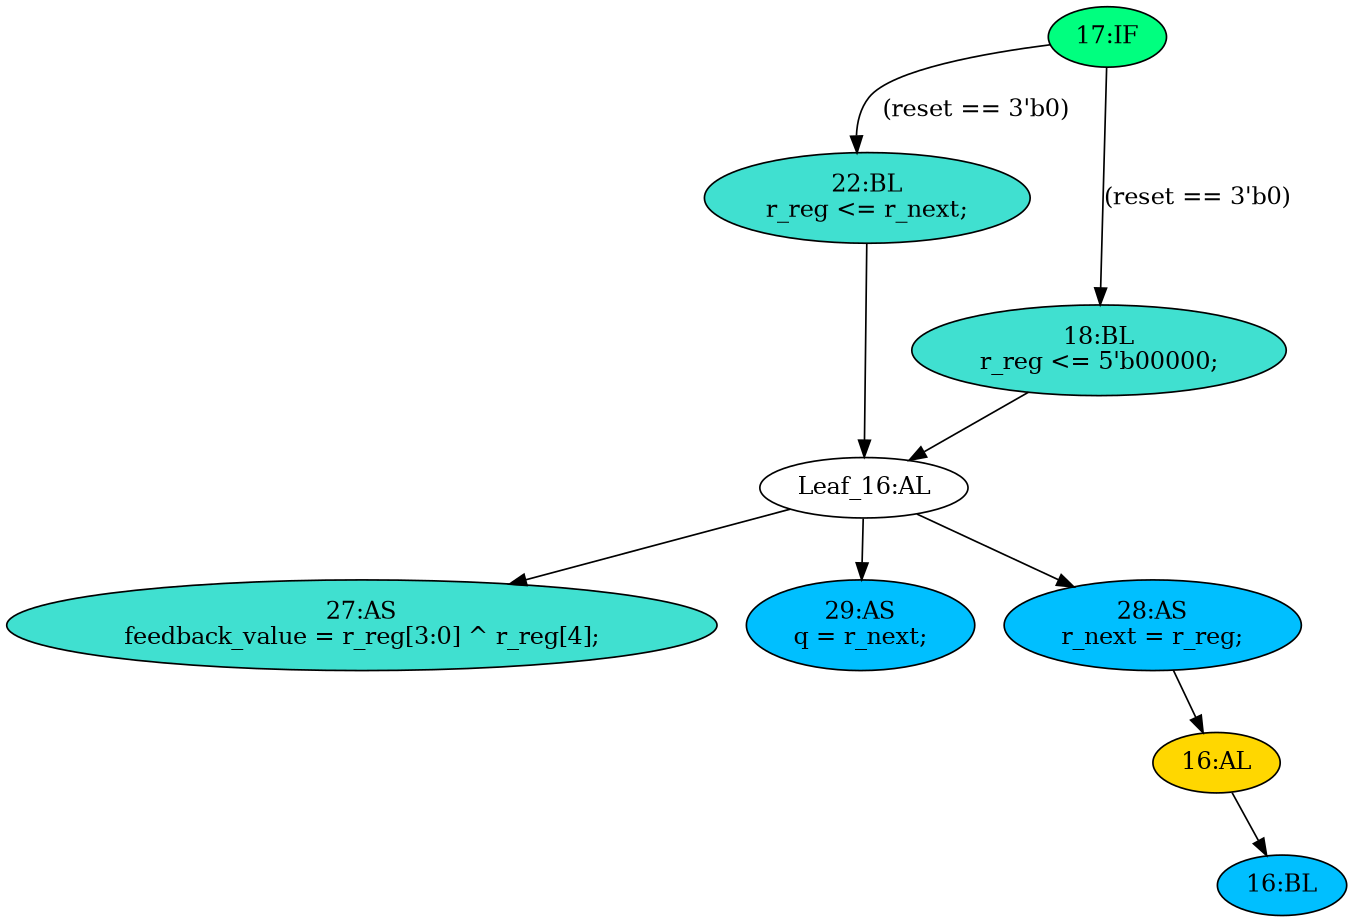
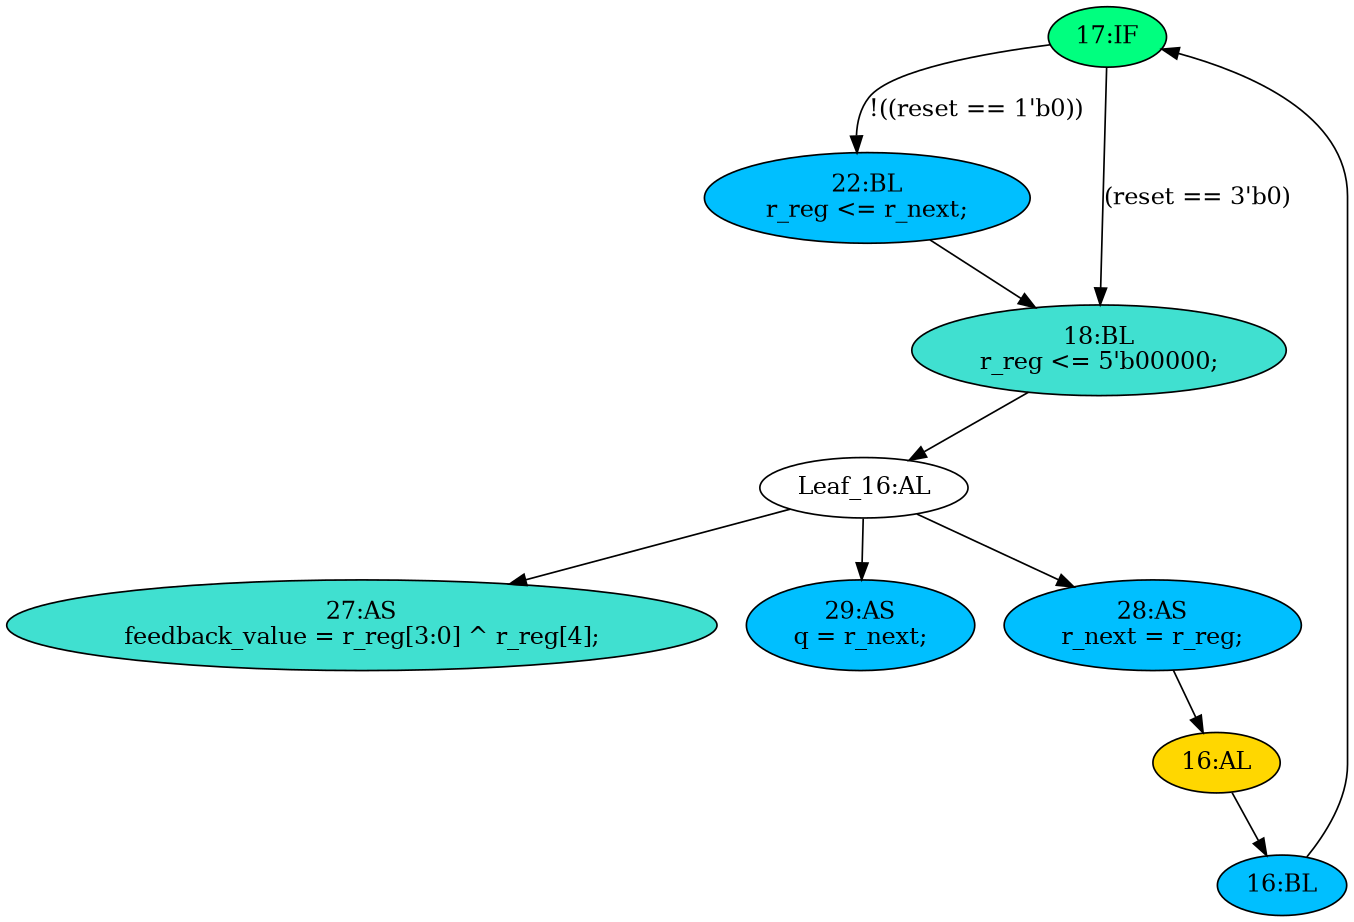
edge "17:IF" -> "22:BL r_reg <= r_next;": label "(reset == 3'b0)" -> "!((reset == 1'b0))"
node "22:BL r_reg <= r_next;": fillcolor turquoise -> deepskyblue
edge "22:BL r_reg <= r_next;" -> "Leaf_16:AL": now "22:BL r_reg <= r_next;" -> "18:BL r_reg <= 5'b00000;"
edge "16:BL" -> "17:IF": added
